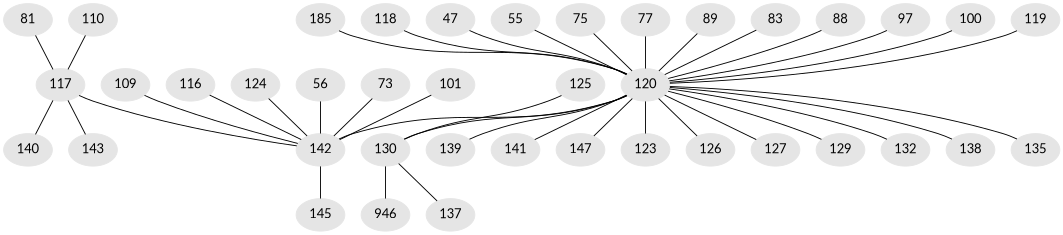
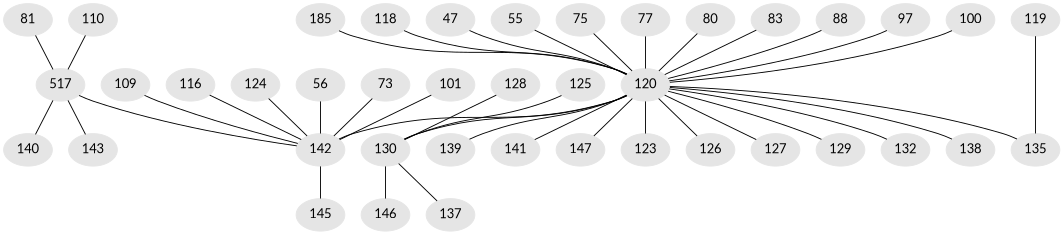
node "89": label "89" -> "80"
edge "119" -- "120": now "119" -- "135"
node "117": label "117" -> "517"
node "128": added
node "946": label "946" -> "146"
